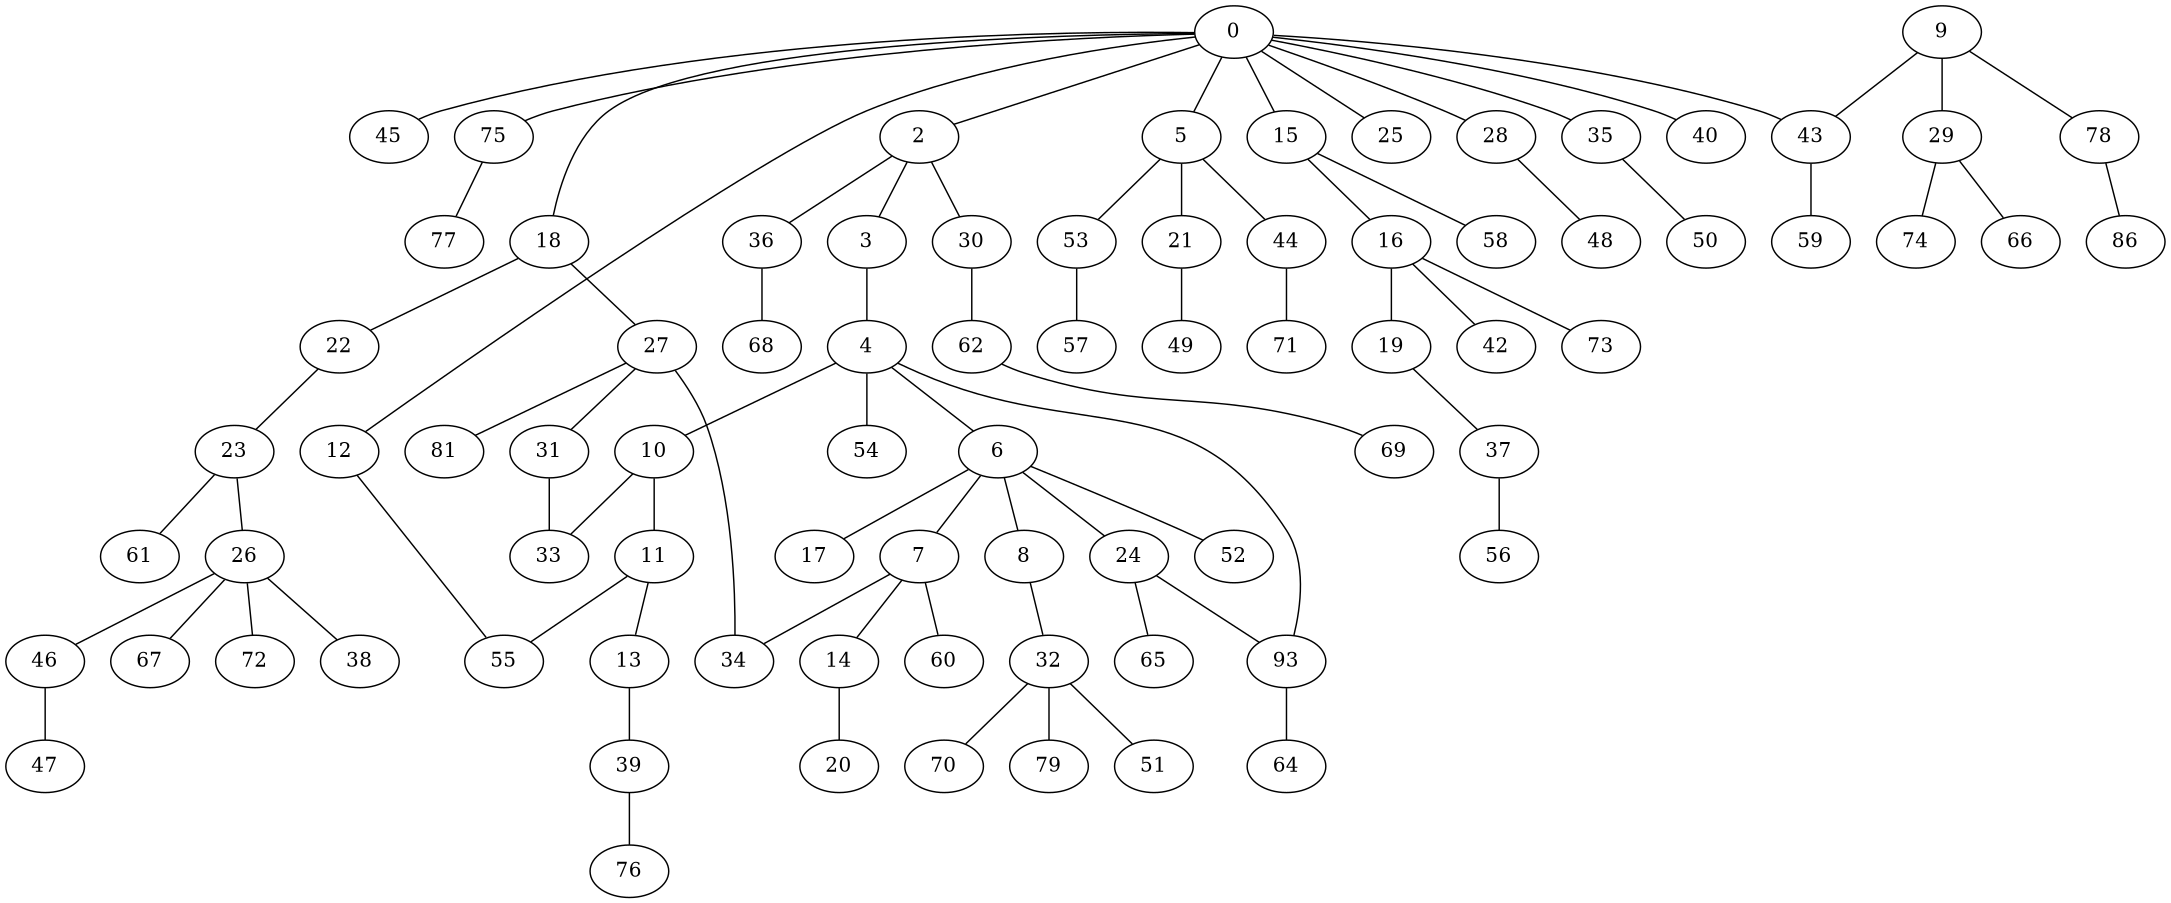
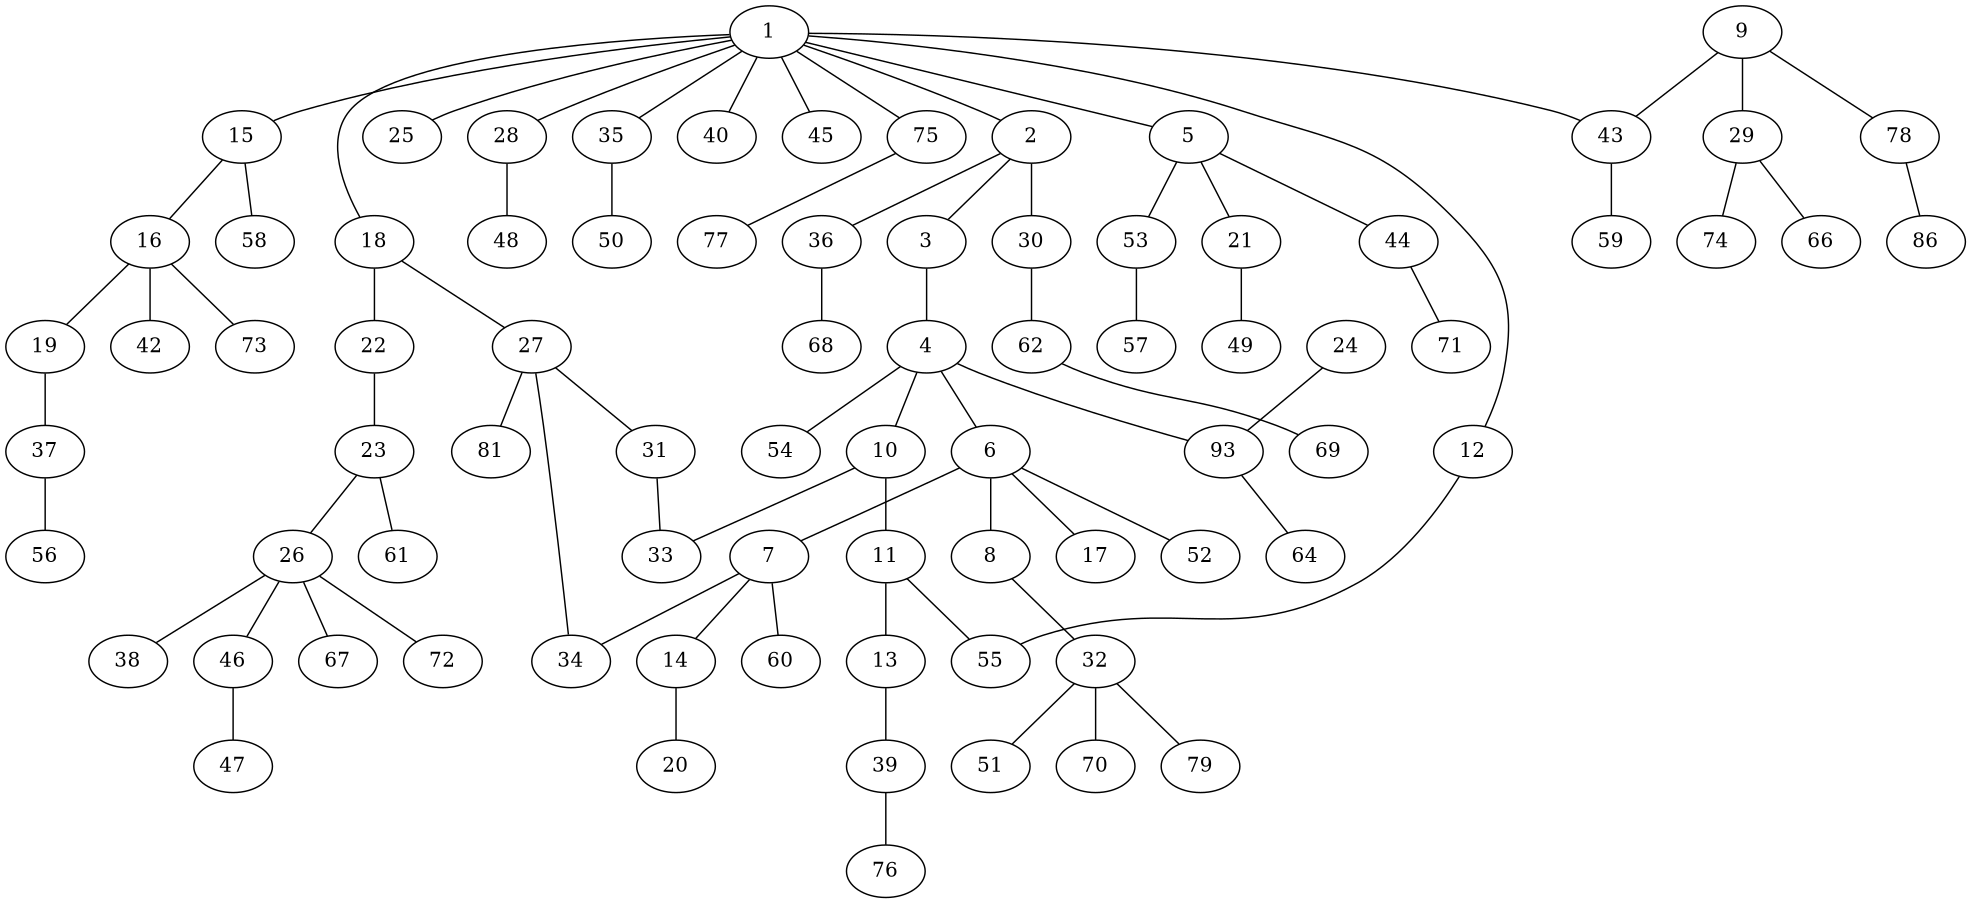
node "0": label "0" -> "1"
edge "6" -- "24": removed
node "65": removed
